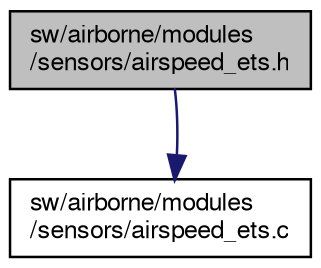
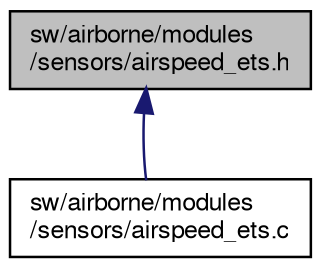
edge "sw/airborne/modules /sensors/airspeed_ets.h" -> "sw/airborne/modules /sensors/airspeed_ets.c": reversed
